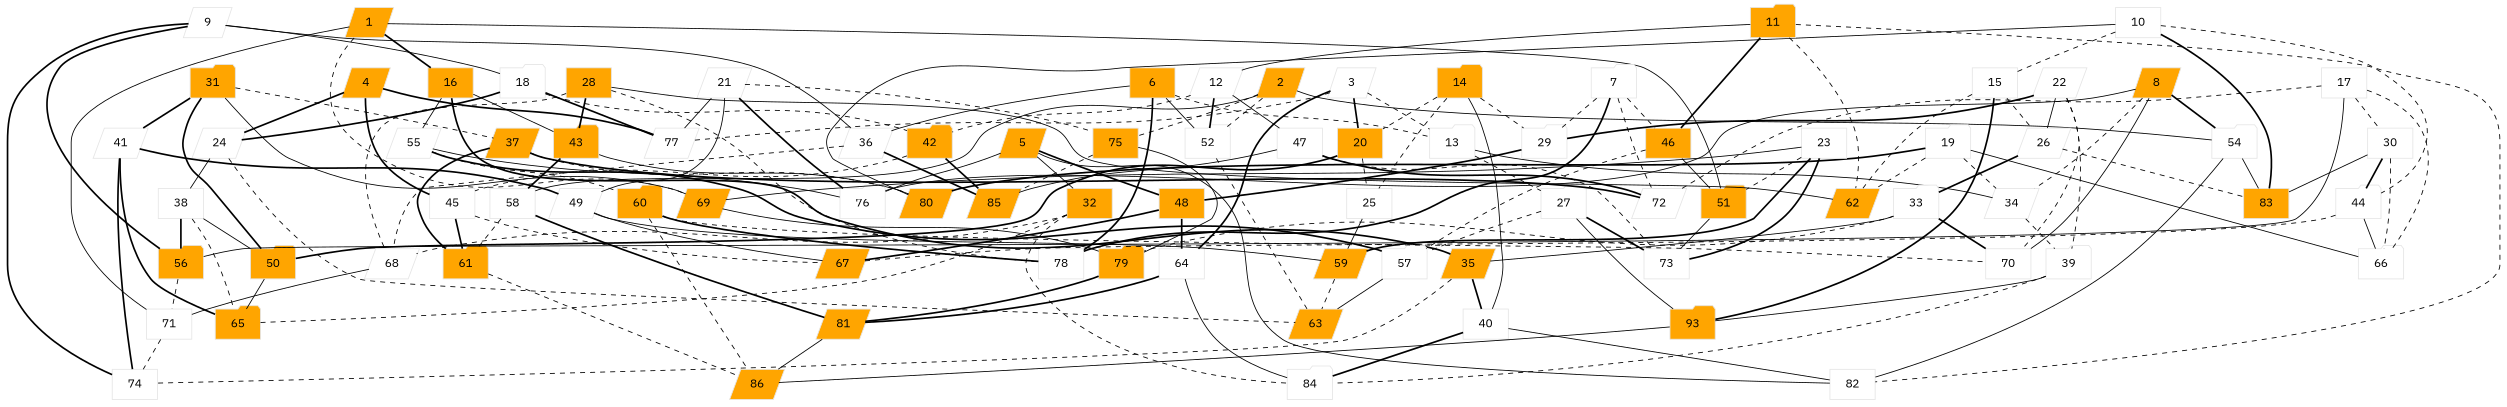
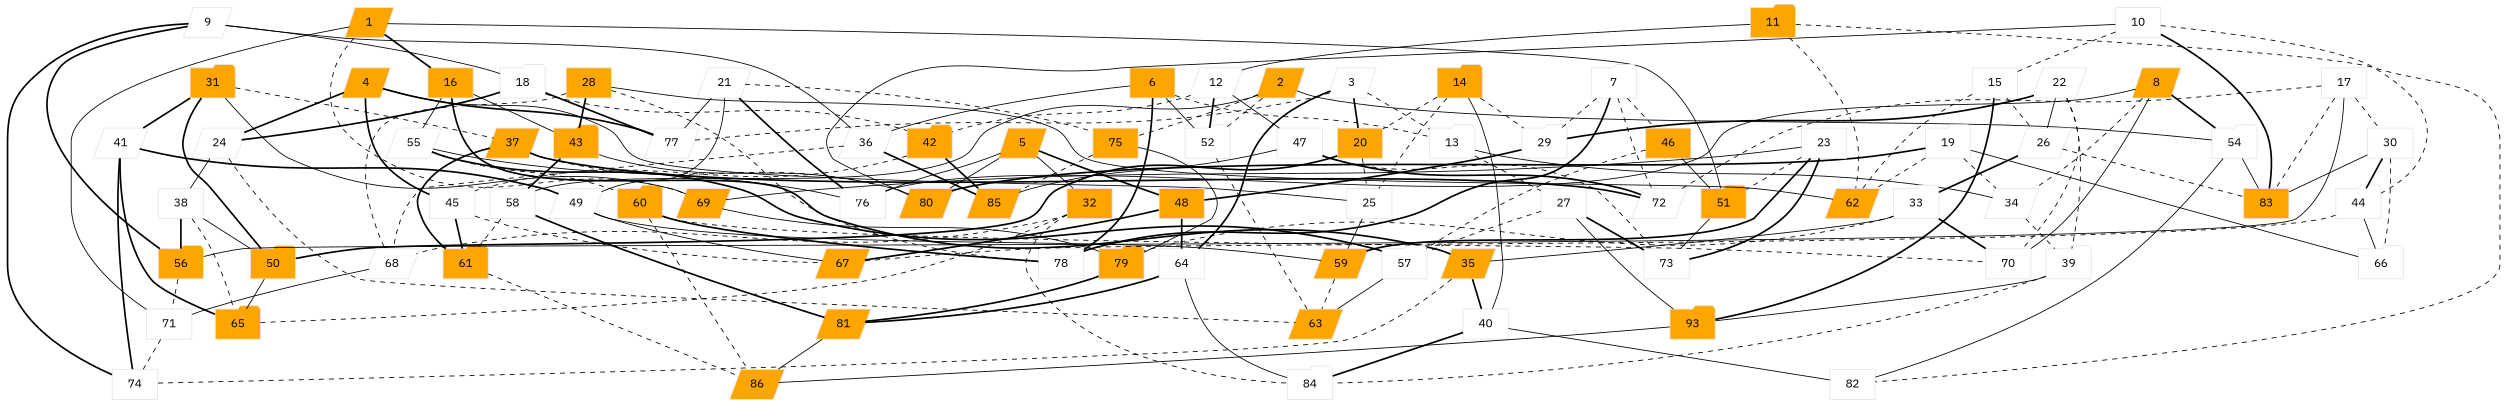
edge "11" -- "46": removed
edge "4" -- "25": added
edge "17" -- "66": now "17" -- "83"
edge "5" -- "82": now "5" -- "80"
